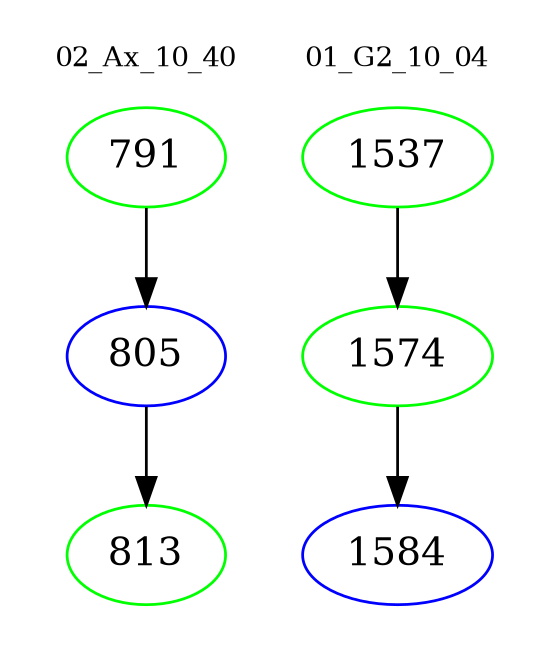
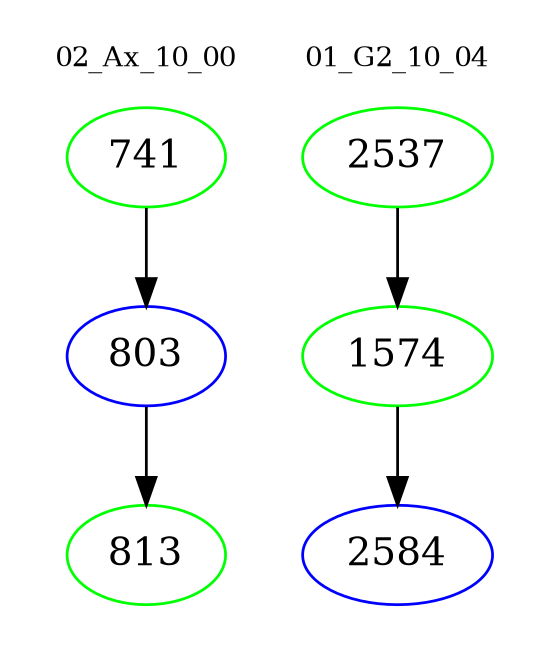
cluster "02_Ax_10_40": label "02_Ax_10_40" -> "02_Ax_10_00"
node "791": label "791" -> "741"
node "1537": label "1537" -> "2537"
node "805": label "805" -> "803"
node "1584": label "1584" -> "2584"
